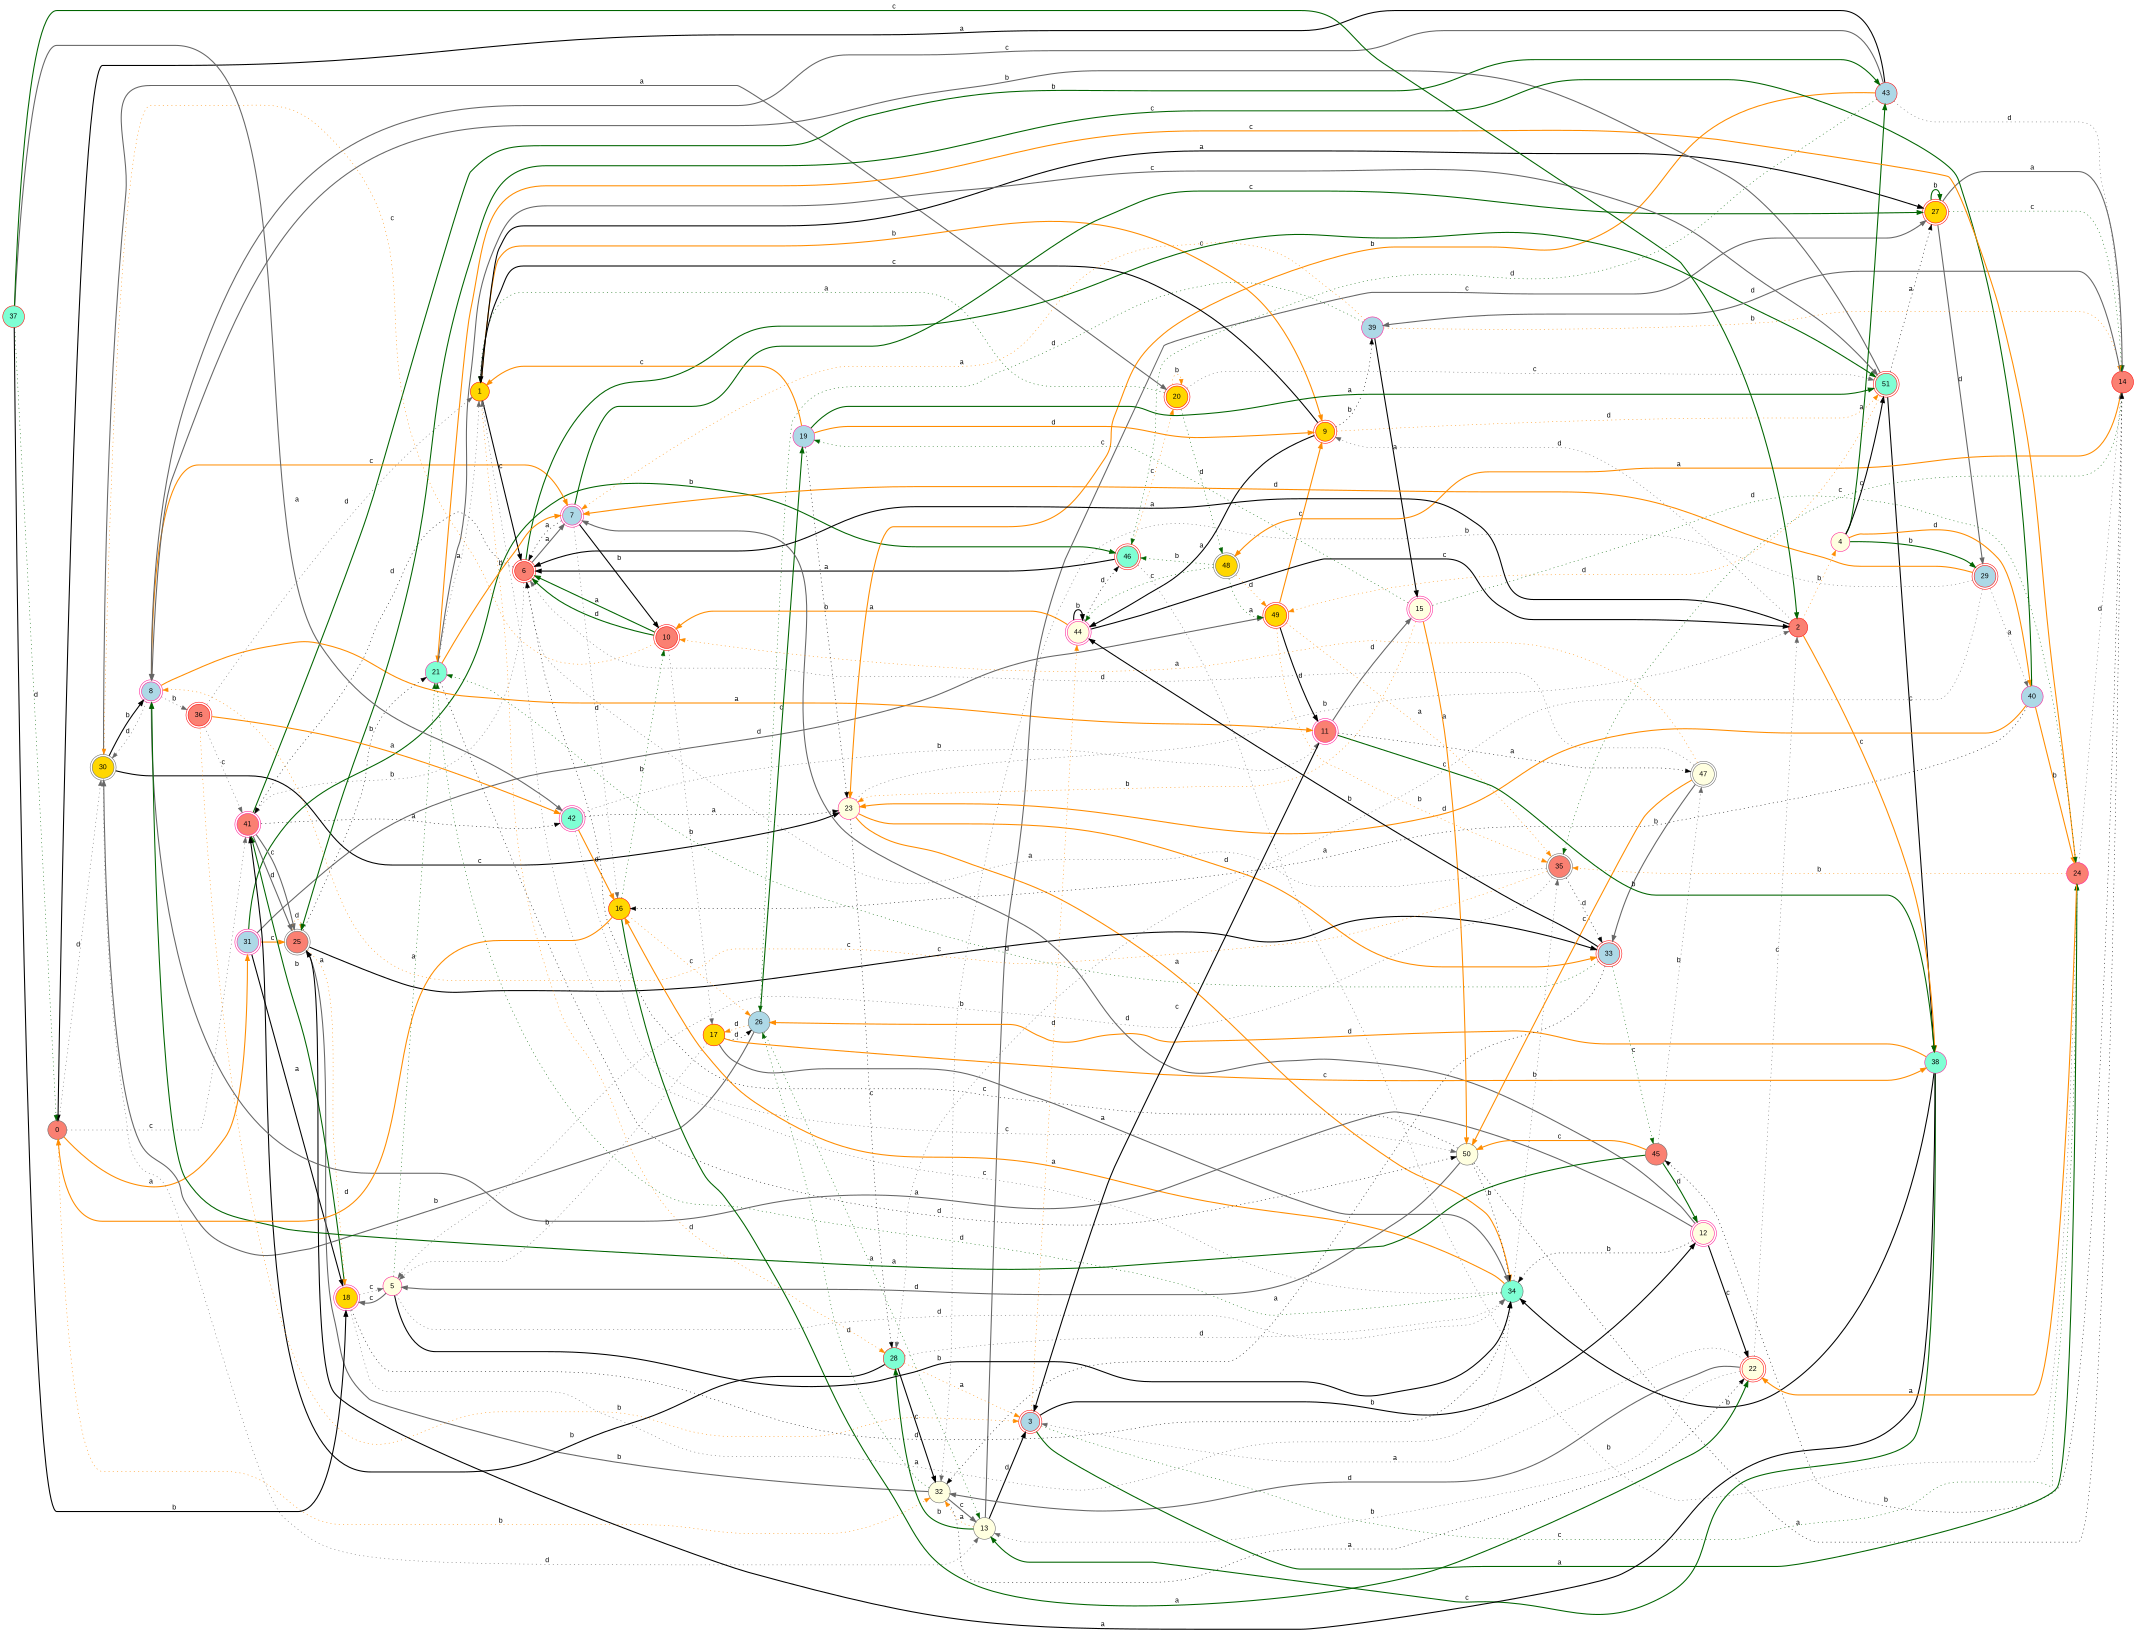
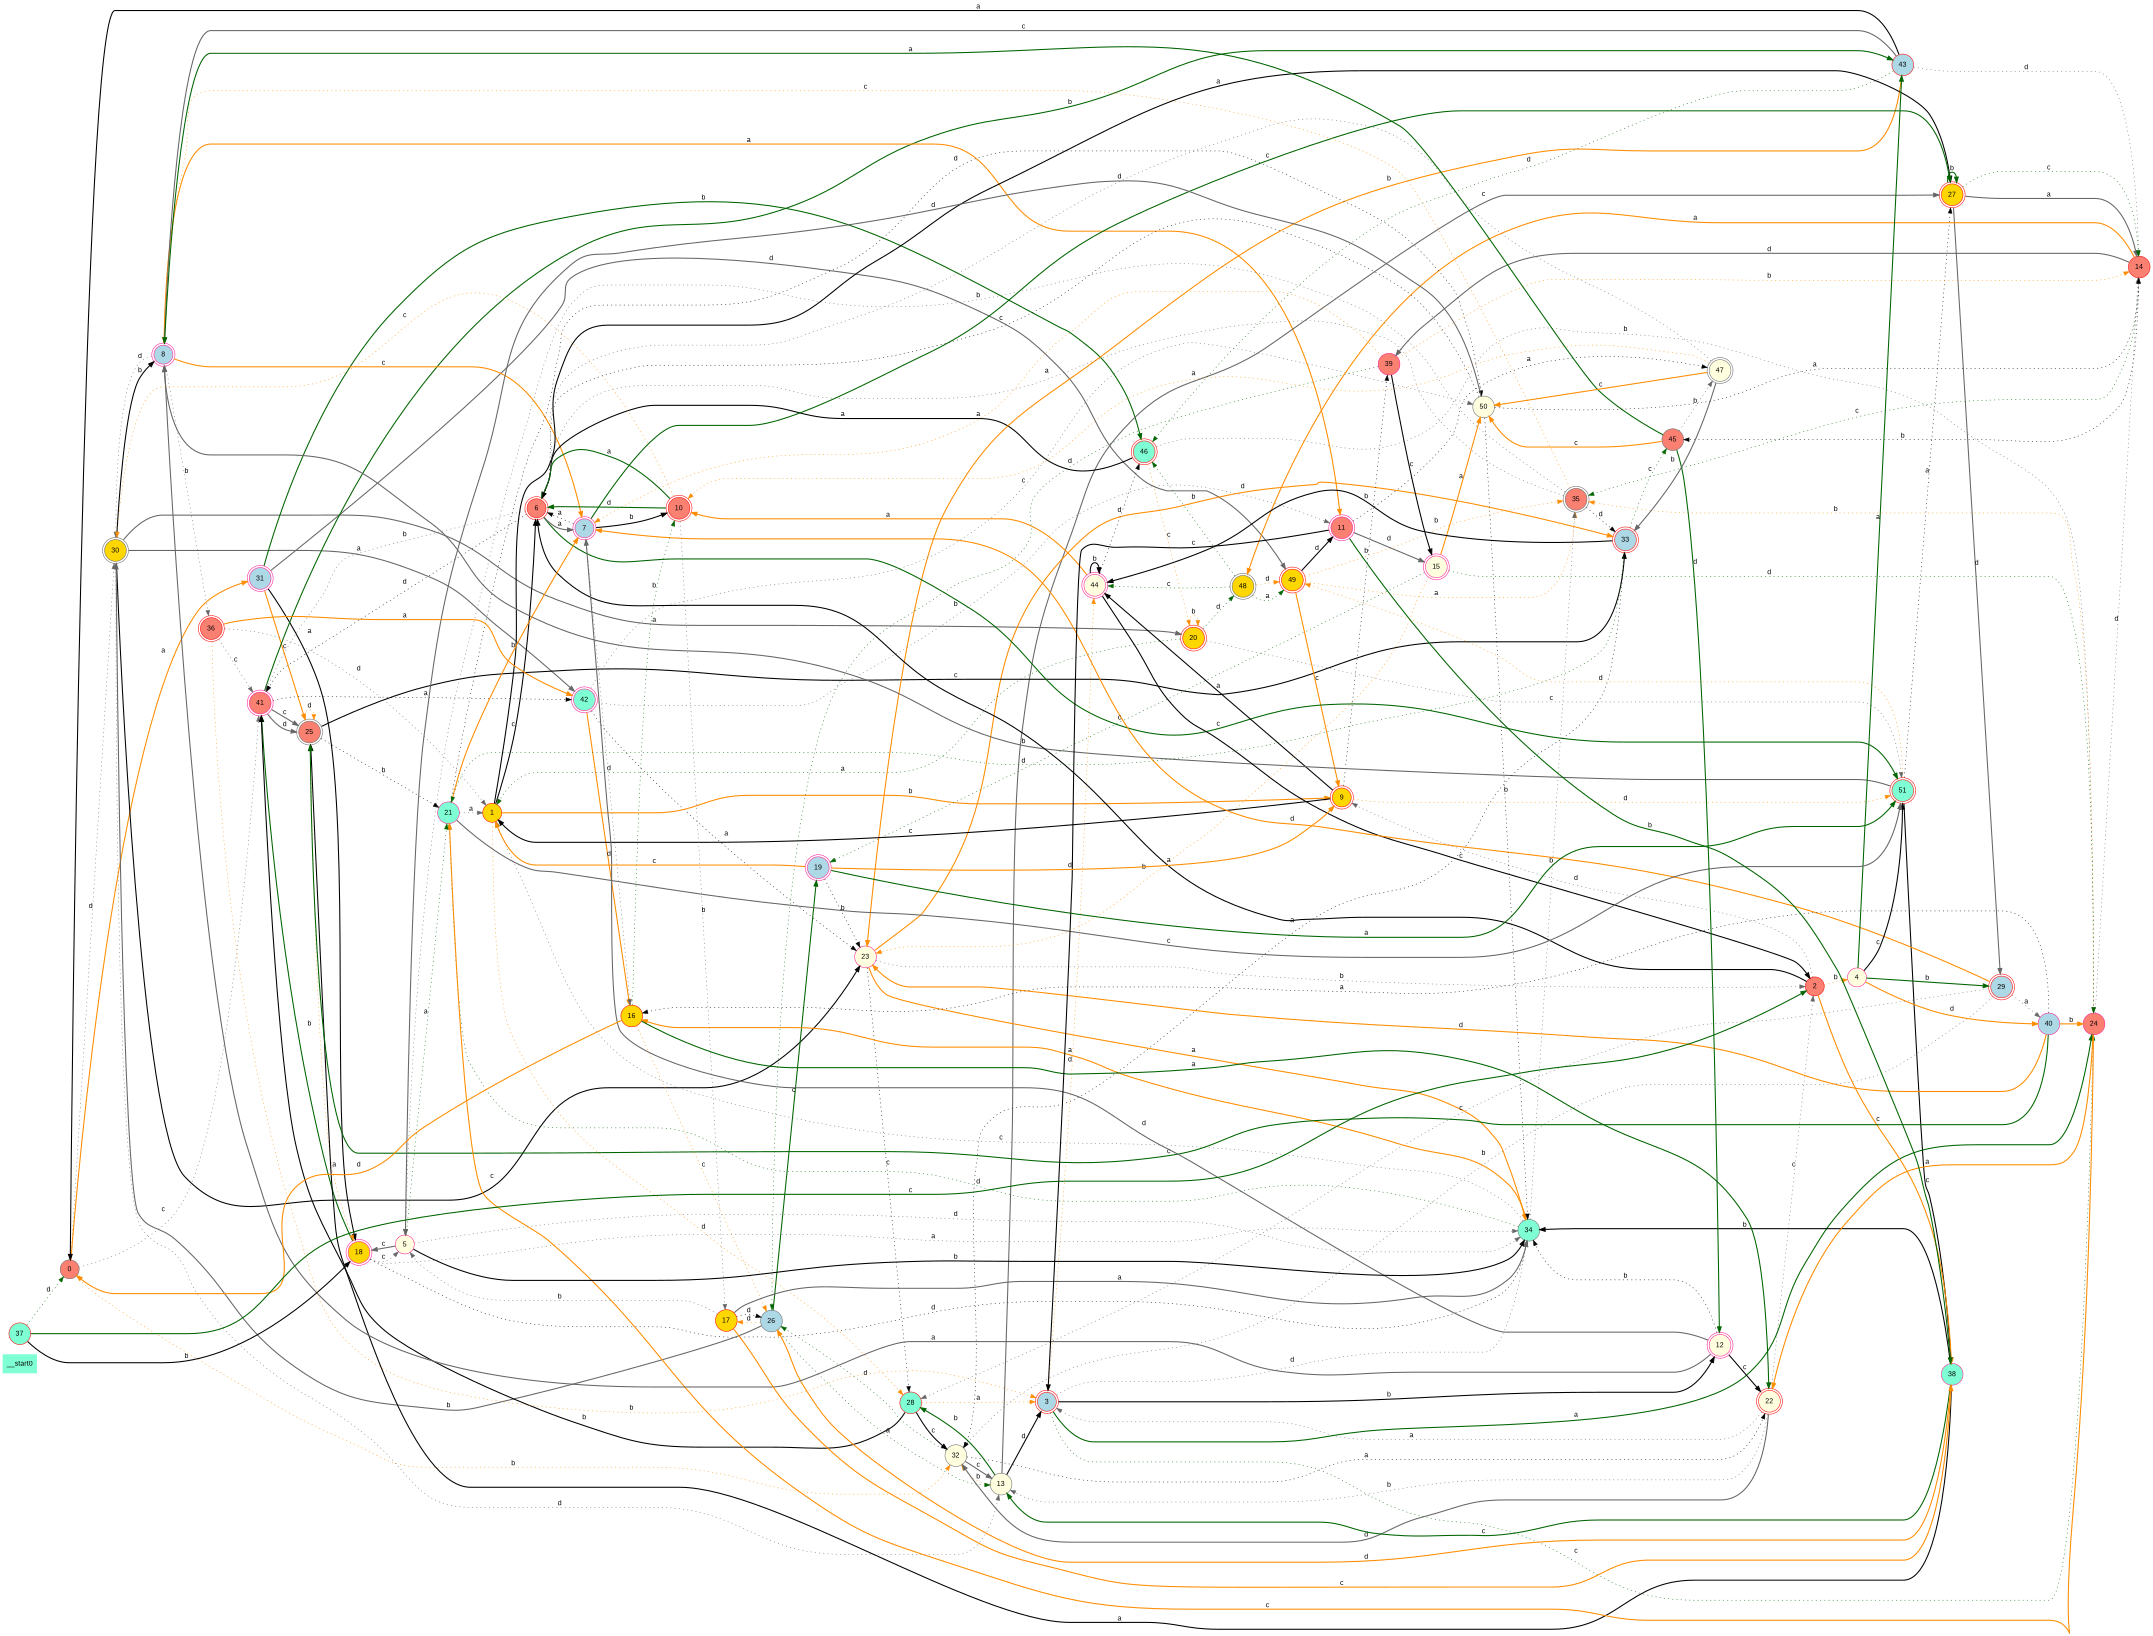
edge "37" -> "42": now "30" -> "42"
node "39": fillcolor lightblue -> salmon
node "19": shape circle -> doublecircle
edge "39" -> "15": label "a" -> "c"
edge "28" -> "34": now "3" -> "34"
node "__start0": added
edge "32" -> "25": removed, label "b"
edge "13" -> "32": label "a" -> "b"
